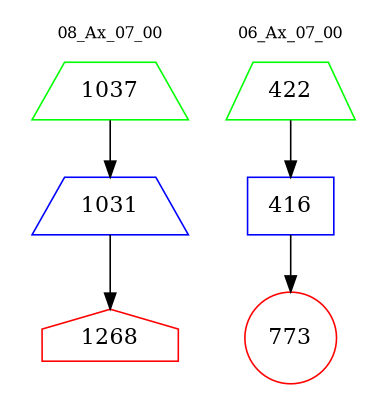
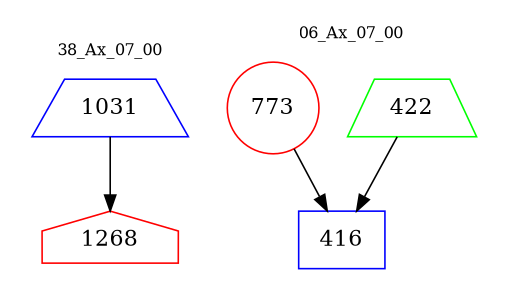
cluster "08_Ax_07_00": label "08_Ax_07_00" -> "38_Ax_07_00"
node "1037": removed
edge "416" -> "773": reversed
